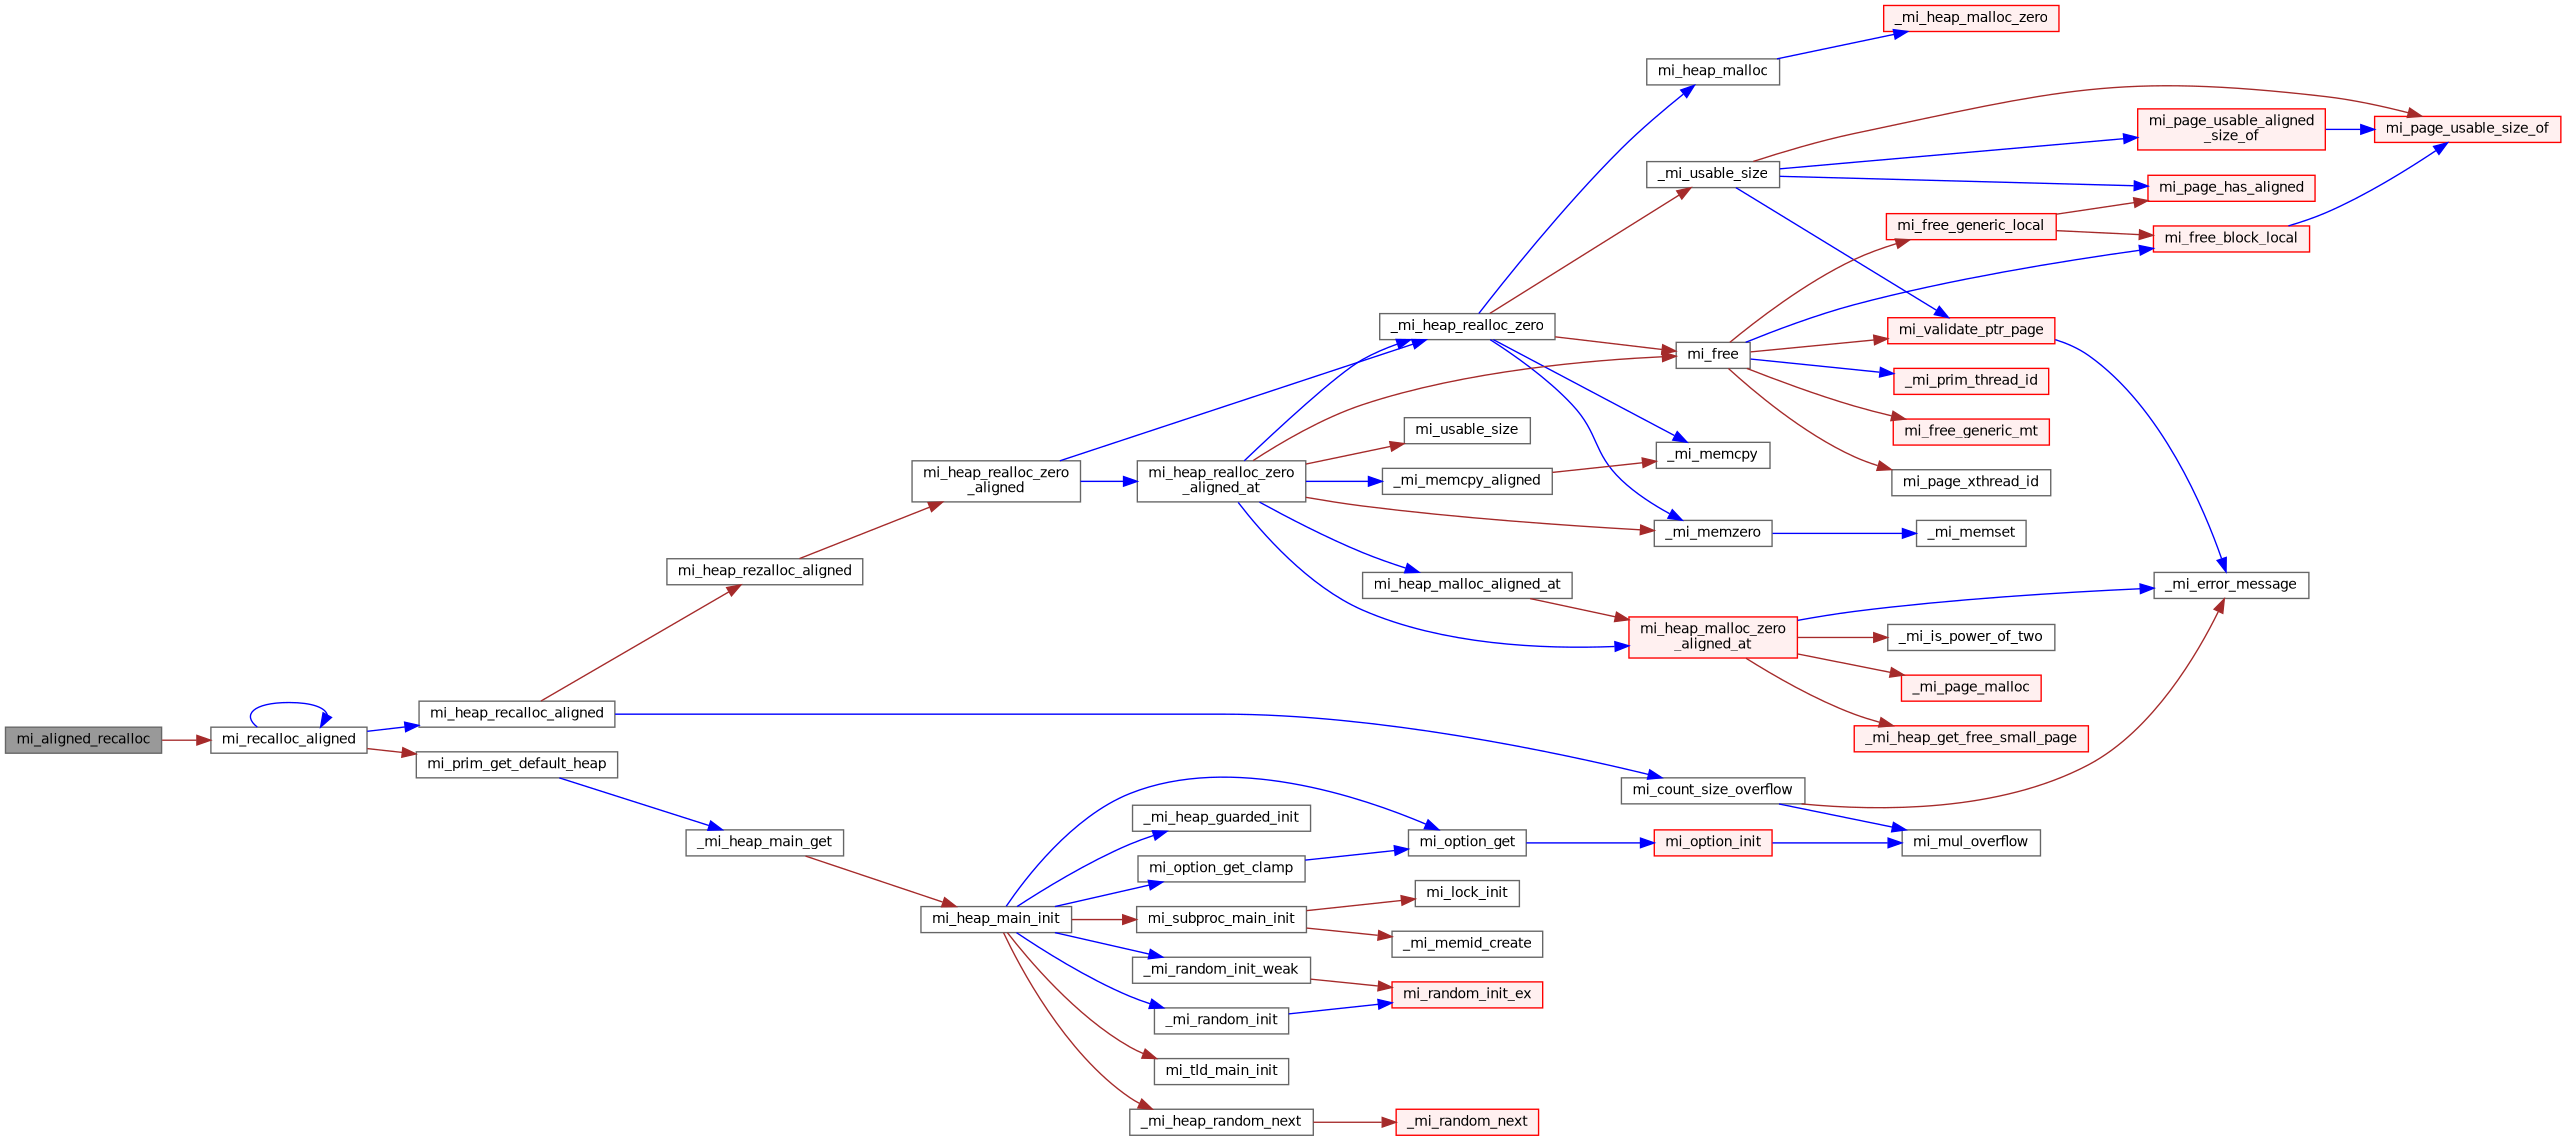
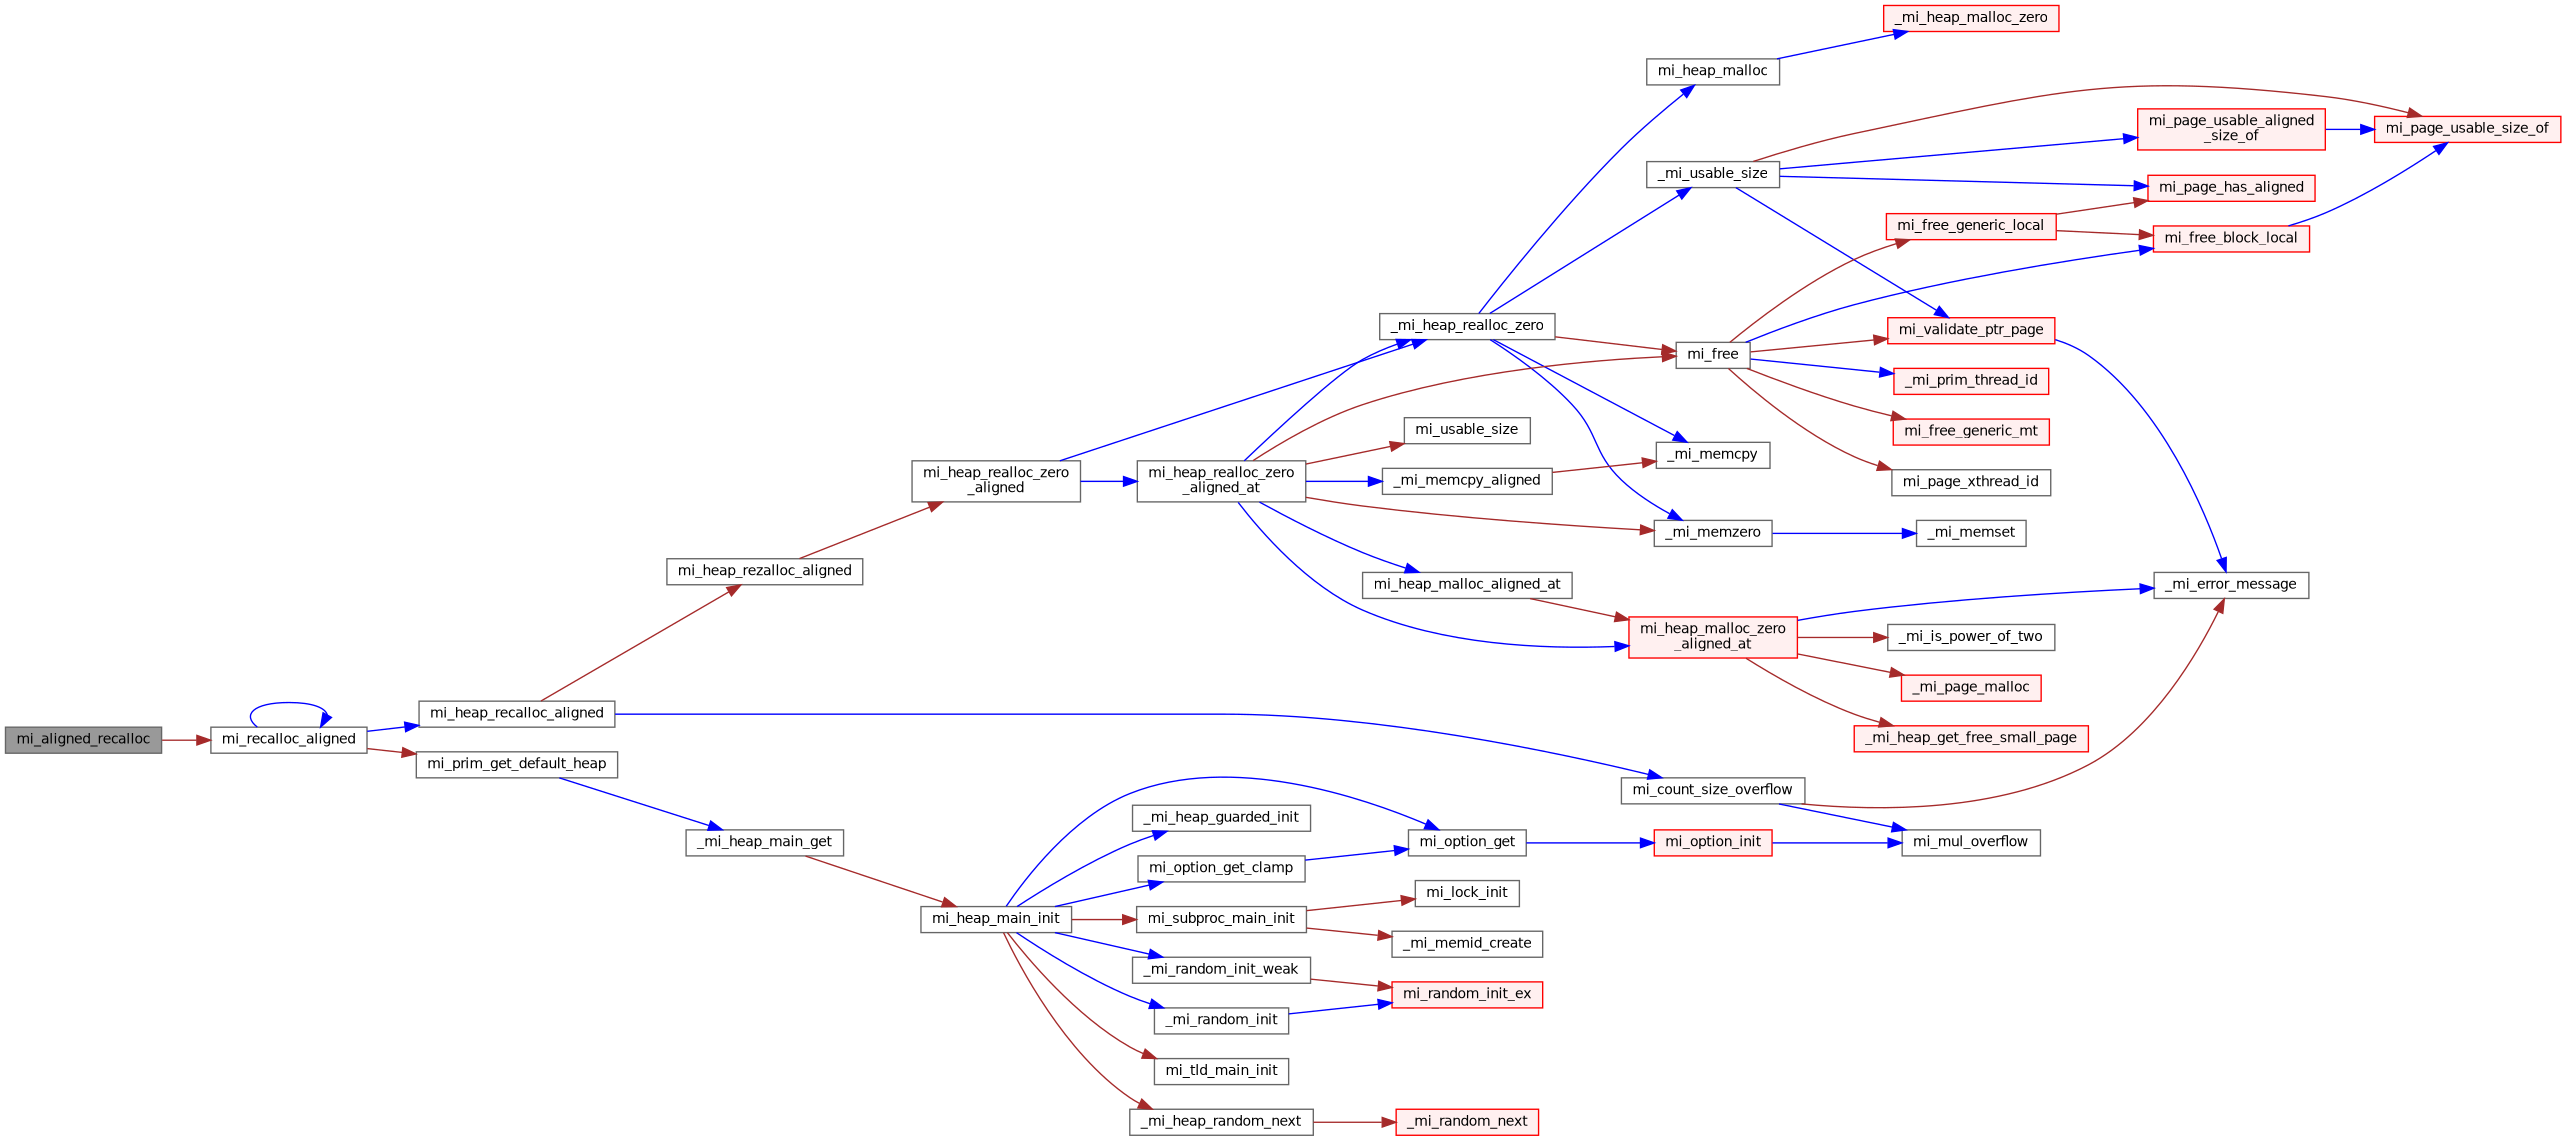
edge "_mi_heap_realloc_zero" -> "_mi_usable_size": color brown -> blue
